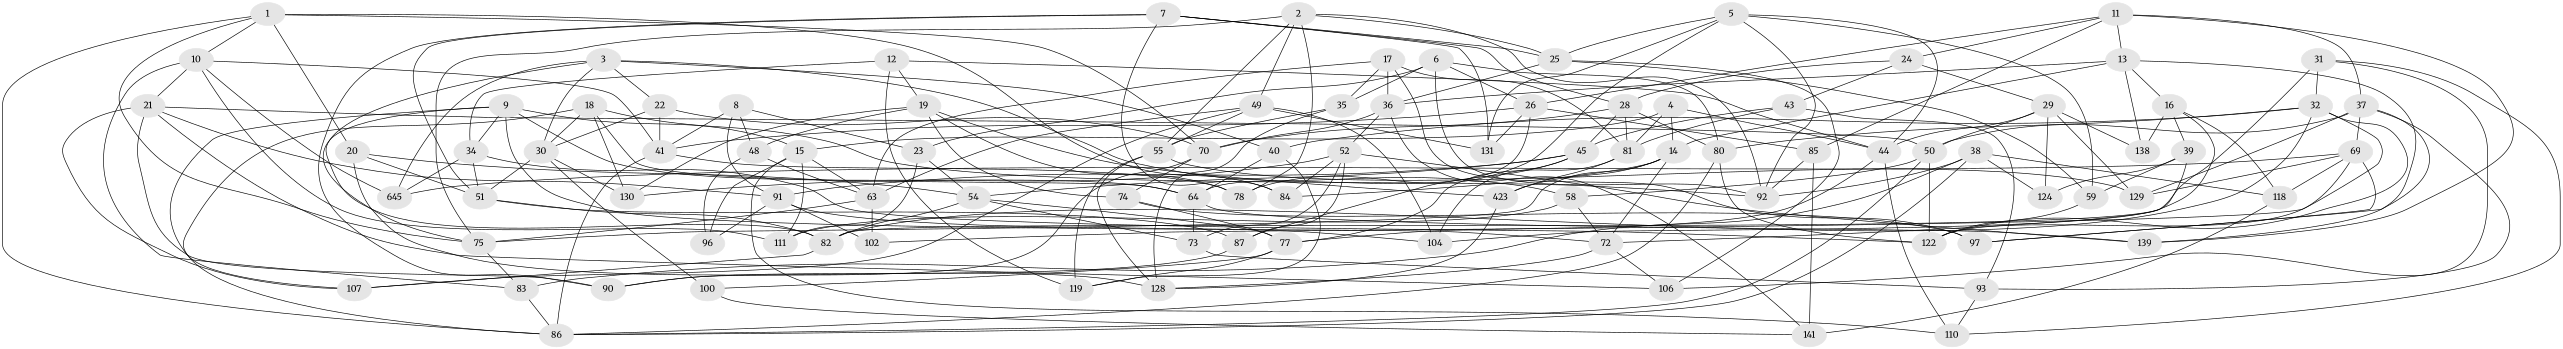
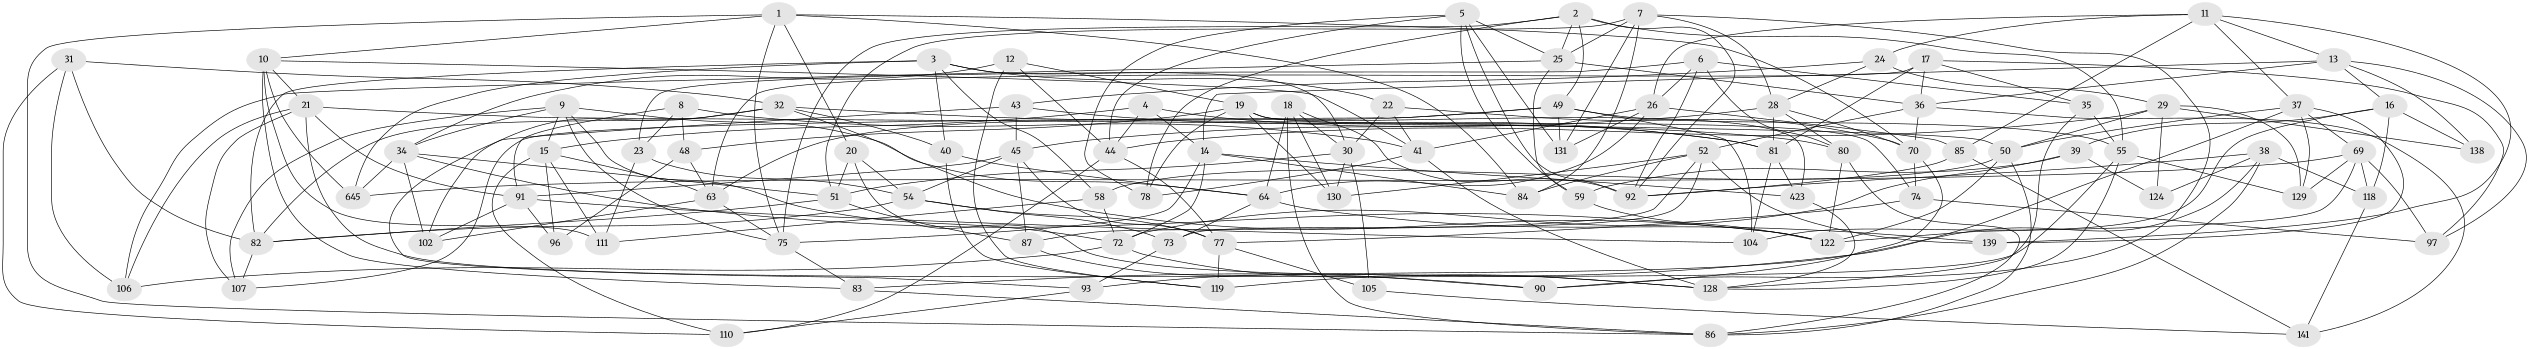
edge "34" -- "102": added
edge "41" -- "86": now "41" -- "128"
node "100": label "100" -> "105"
